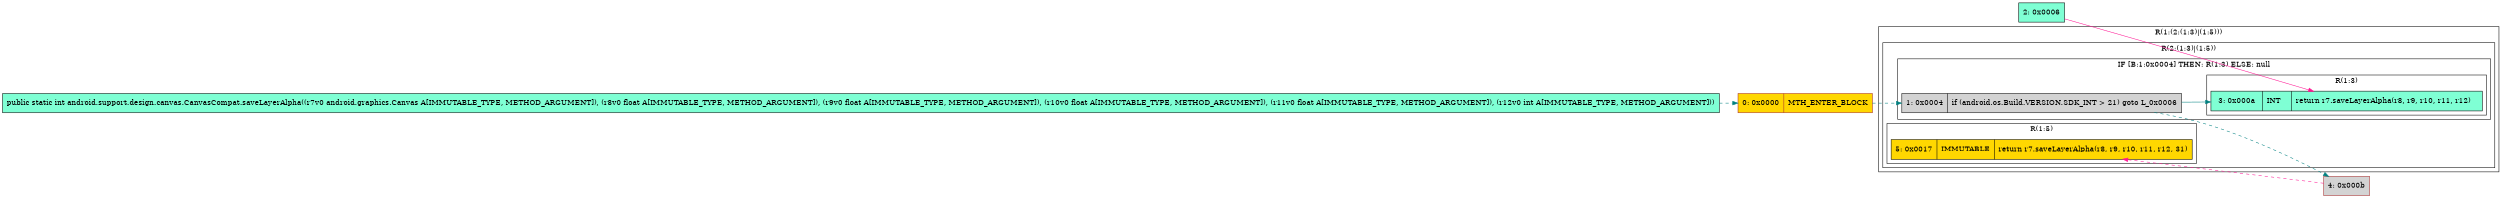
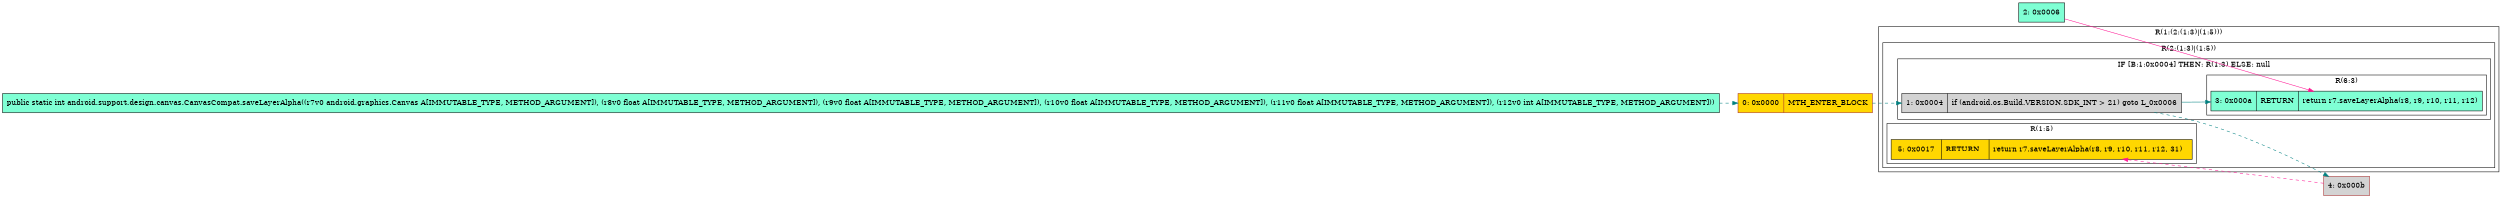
cluster "R(1:3)": label "R(1:3)" -> "R(6:3)"
node "3: 0x000a": text "INT" -> "RETURN"
node "5: 0x0017": text "IMMUTABLE" -> "RETURN"
